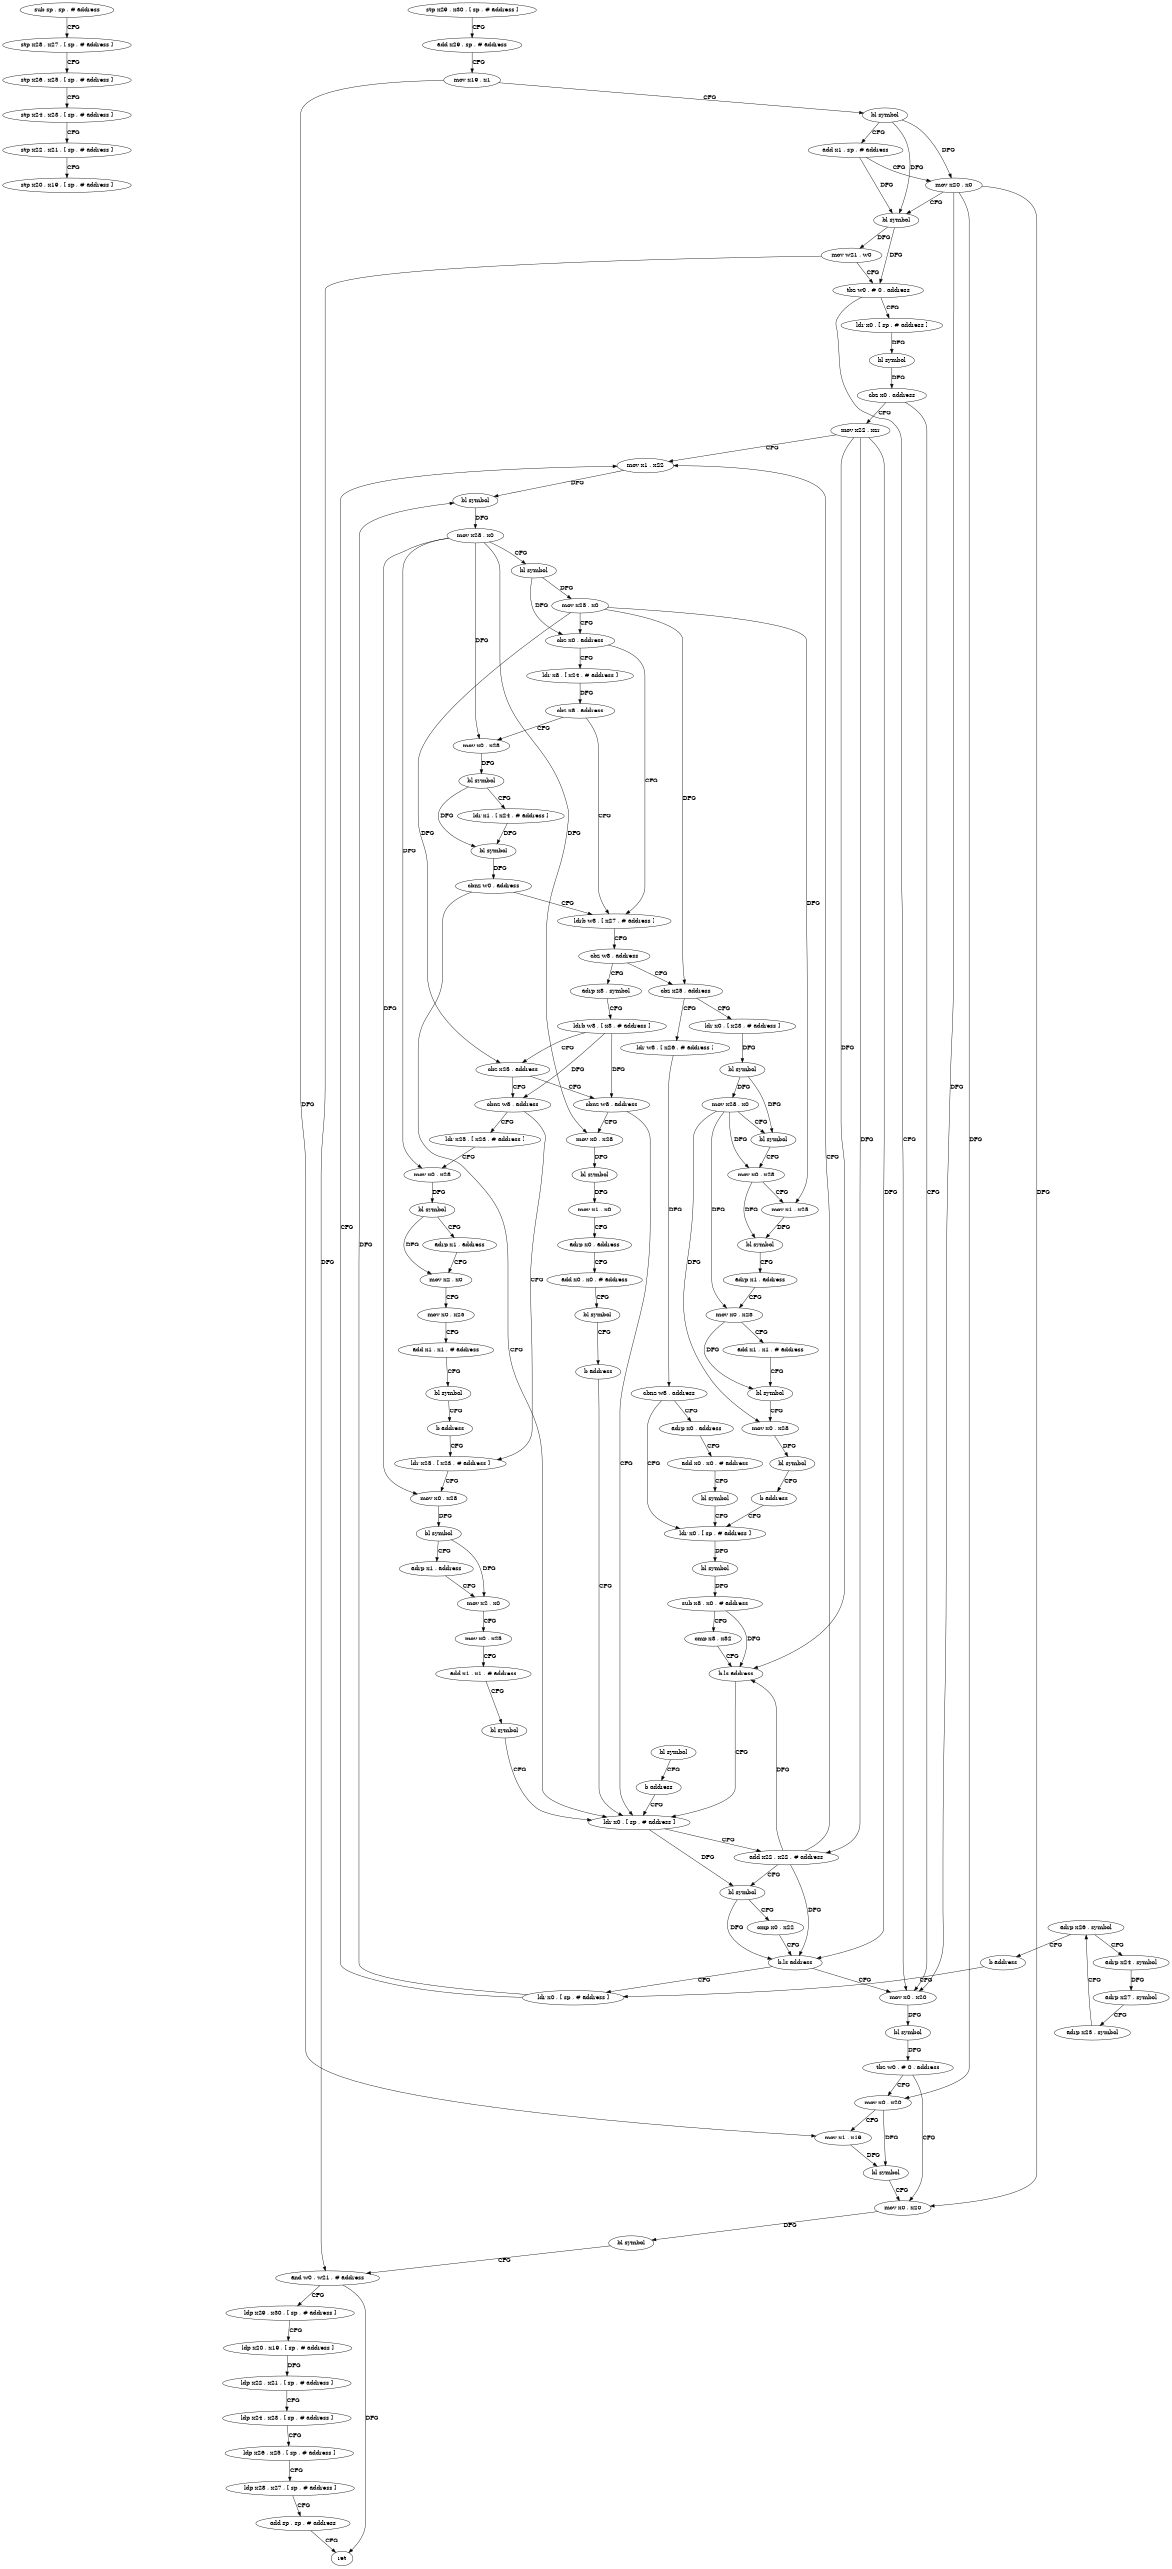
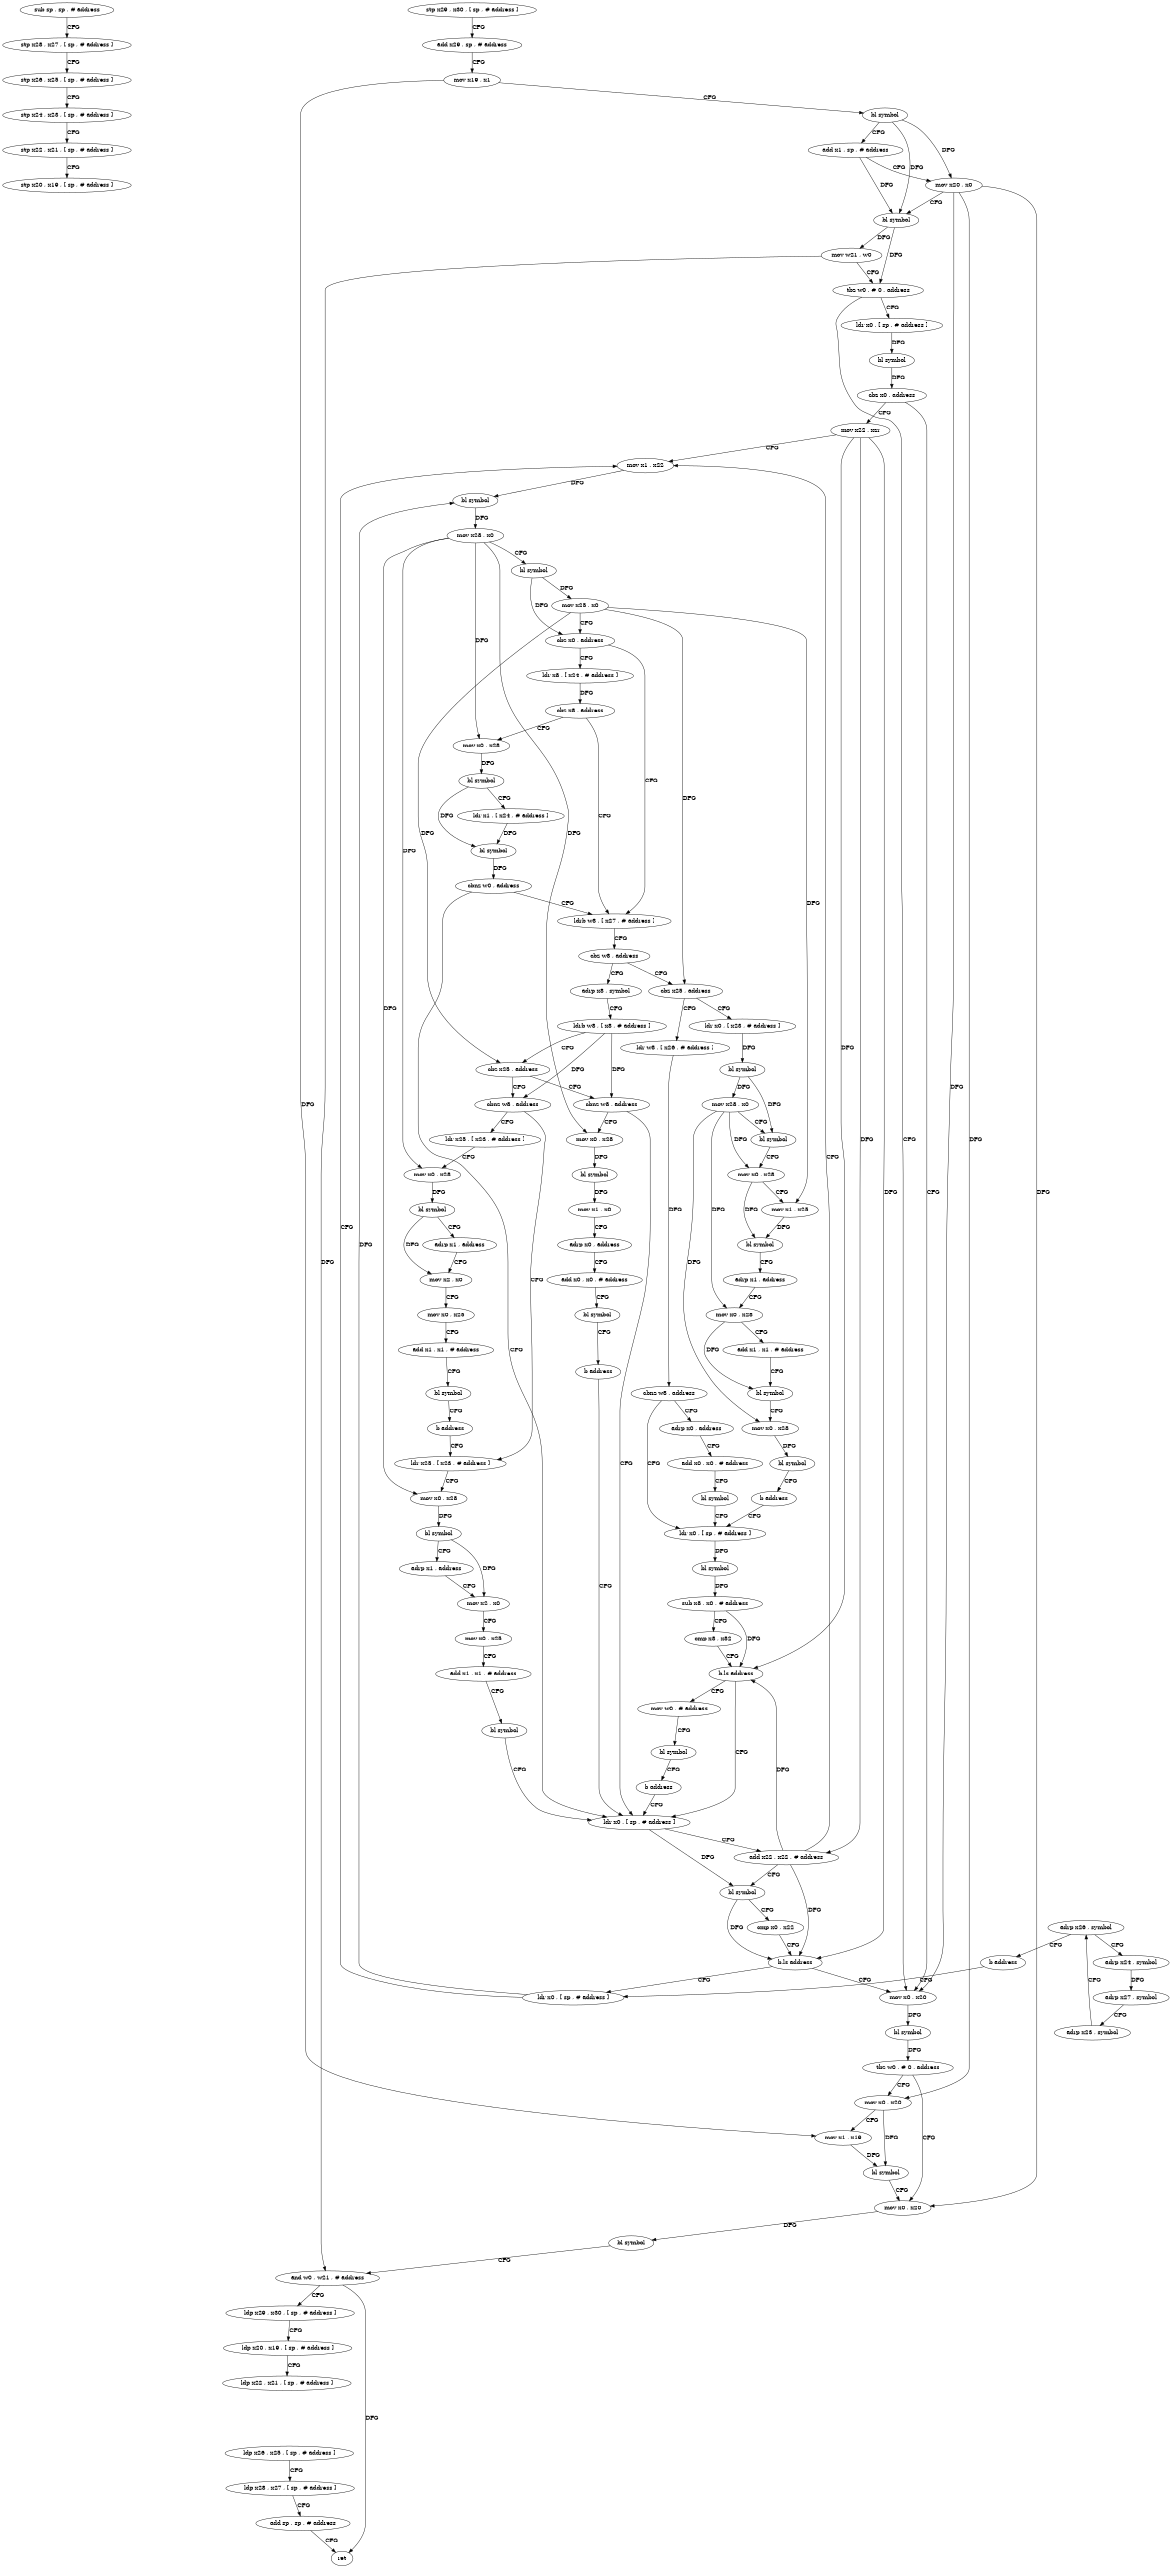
node "mov w0 , # address": added
edge "ldp x20 , x19 , [ sp , # address ]" -> "ldp x22 , x21 , [ sp , # address ]": label "DFG" -> "CFG"
node "ldp x24 , x23 , [ sp , # address ]": removed
